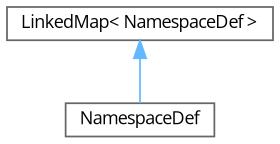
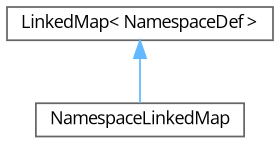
node "NamespaceDef": label "NamespaceDef" -> "NamespaceLinkedMap"
